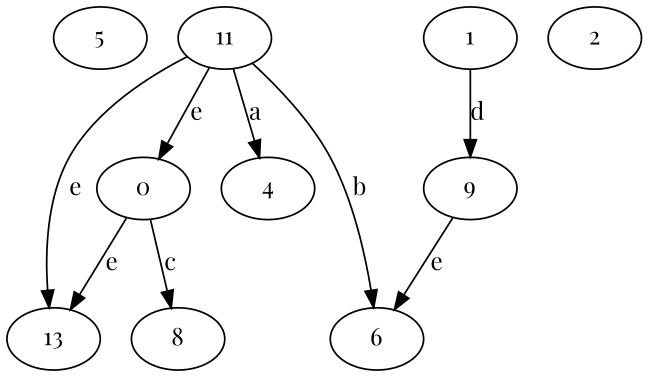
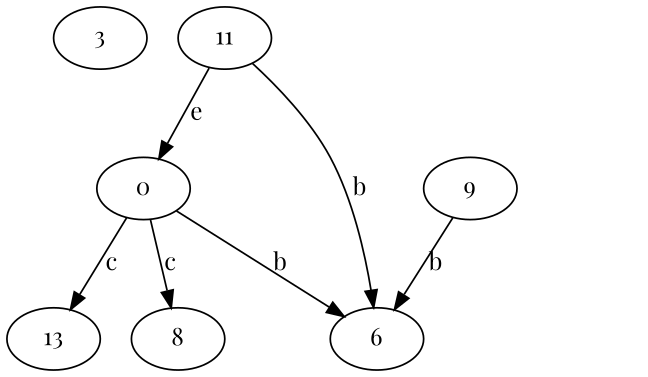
node "5": label "5" -> "3"
node "1": removed
node "2": removed
edge "11" -> "13": removed, label "e"
node "4": removed
edge "0" -> "6": added, label "b"
edge "0" -> "13": label "e" -> "c"
edge "9" -> "6": label "e" -> "b"
